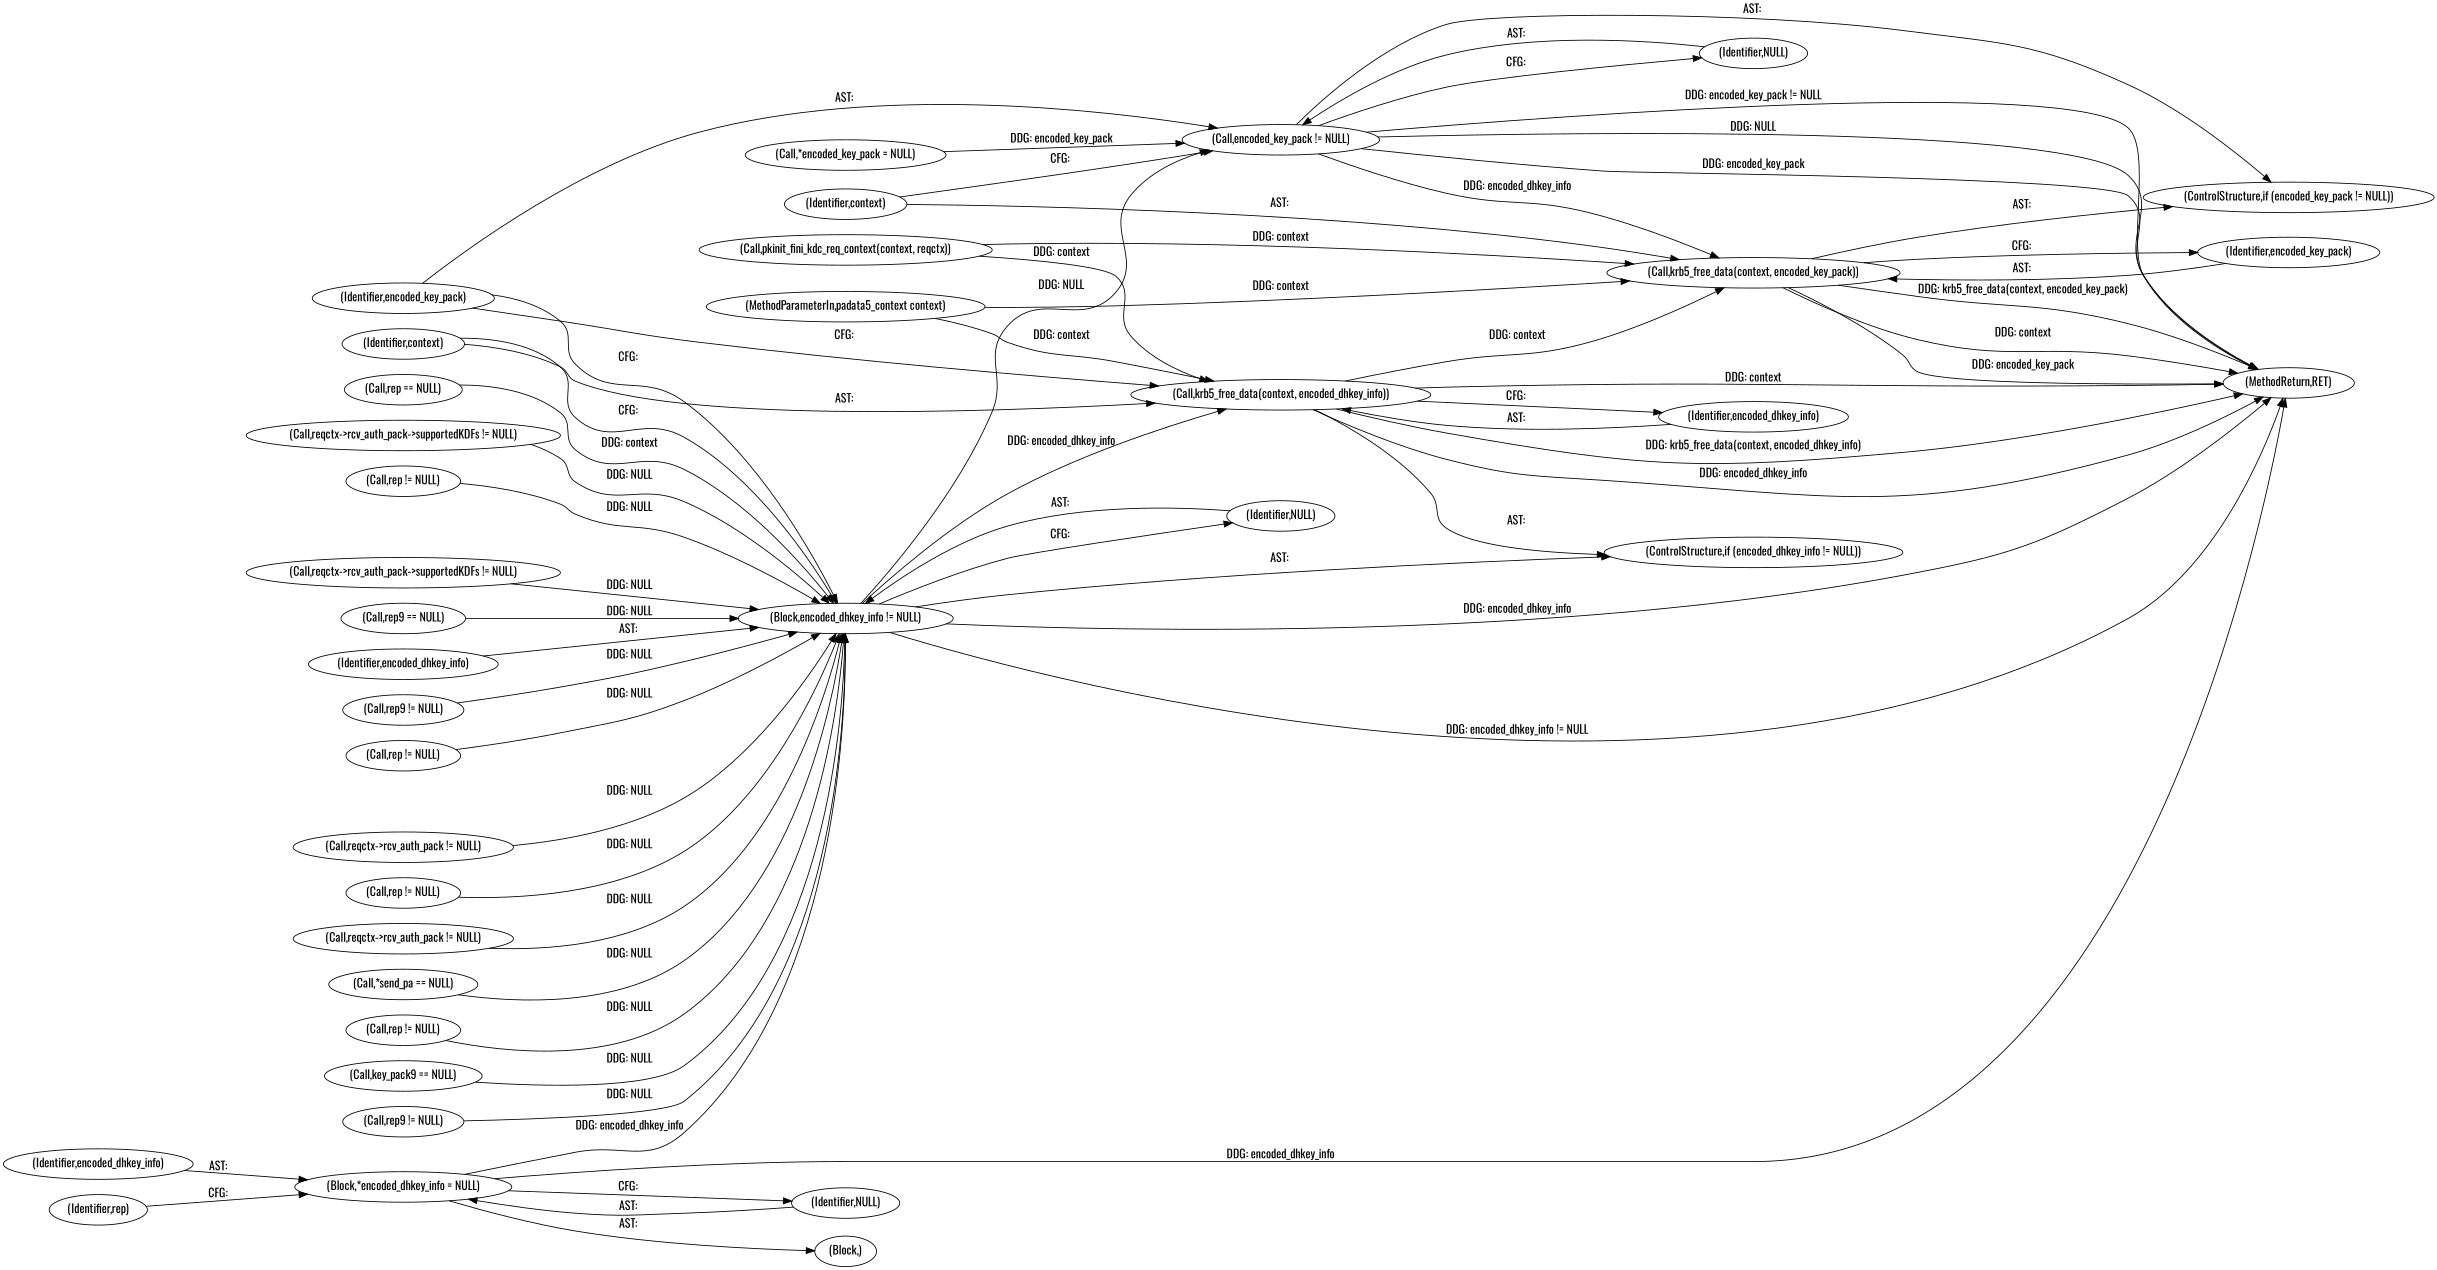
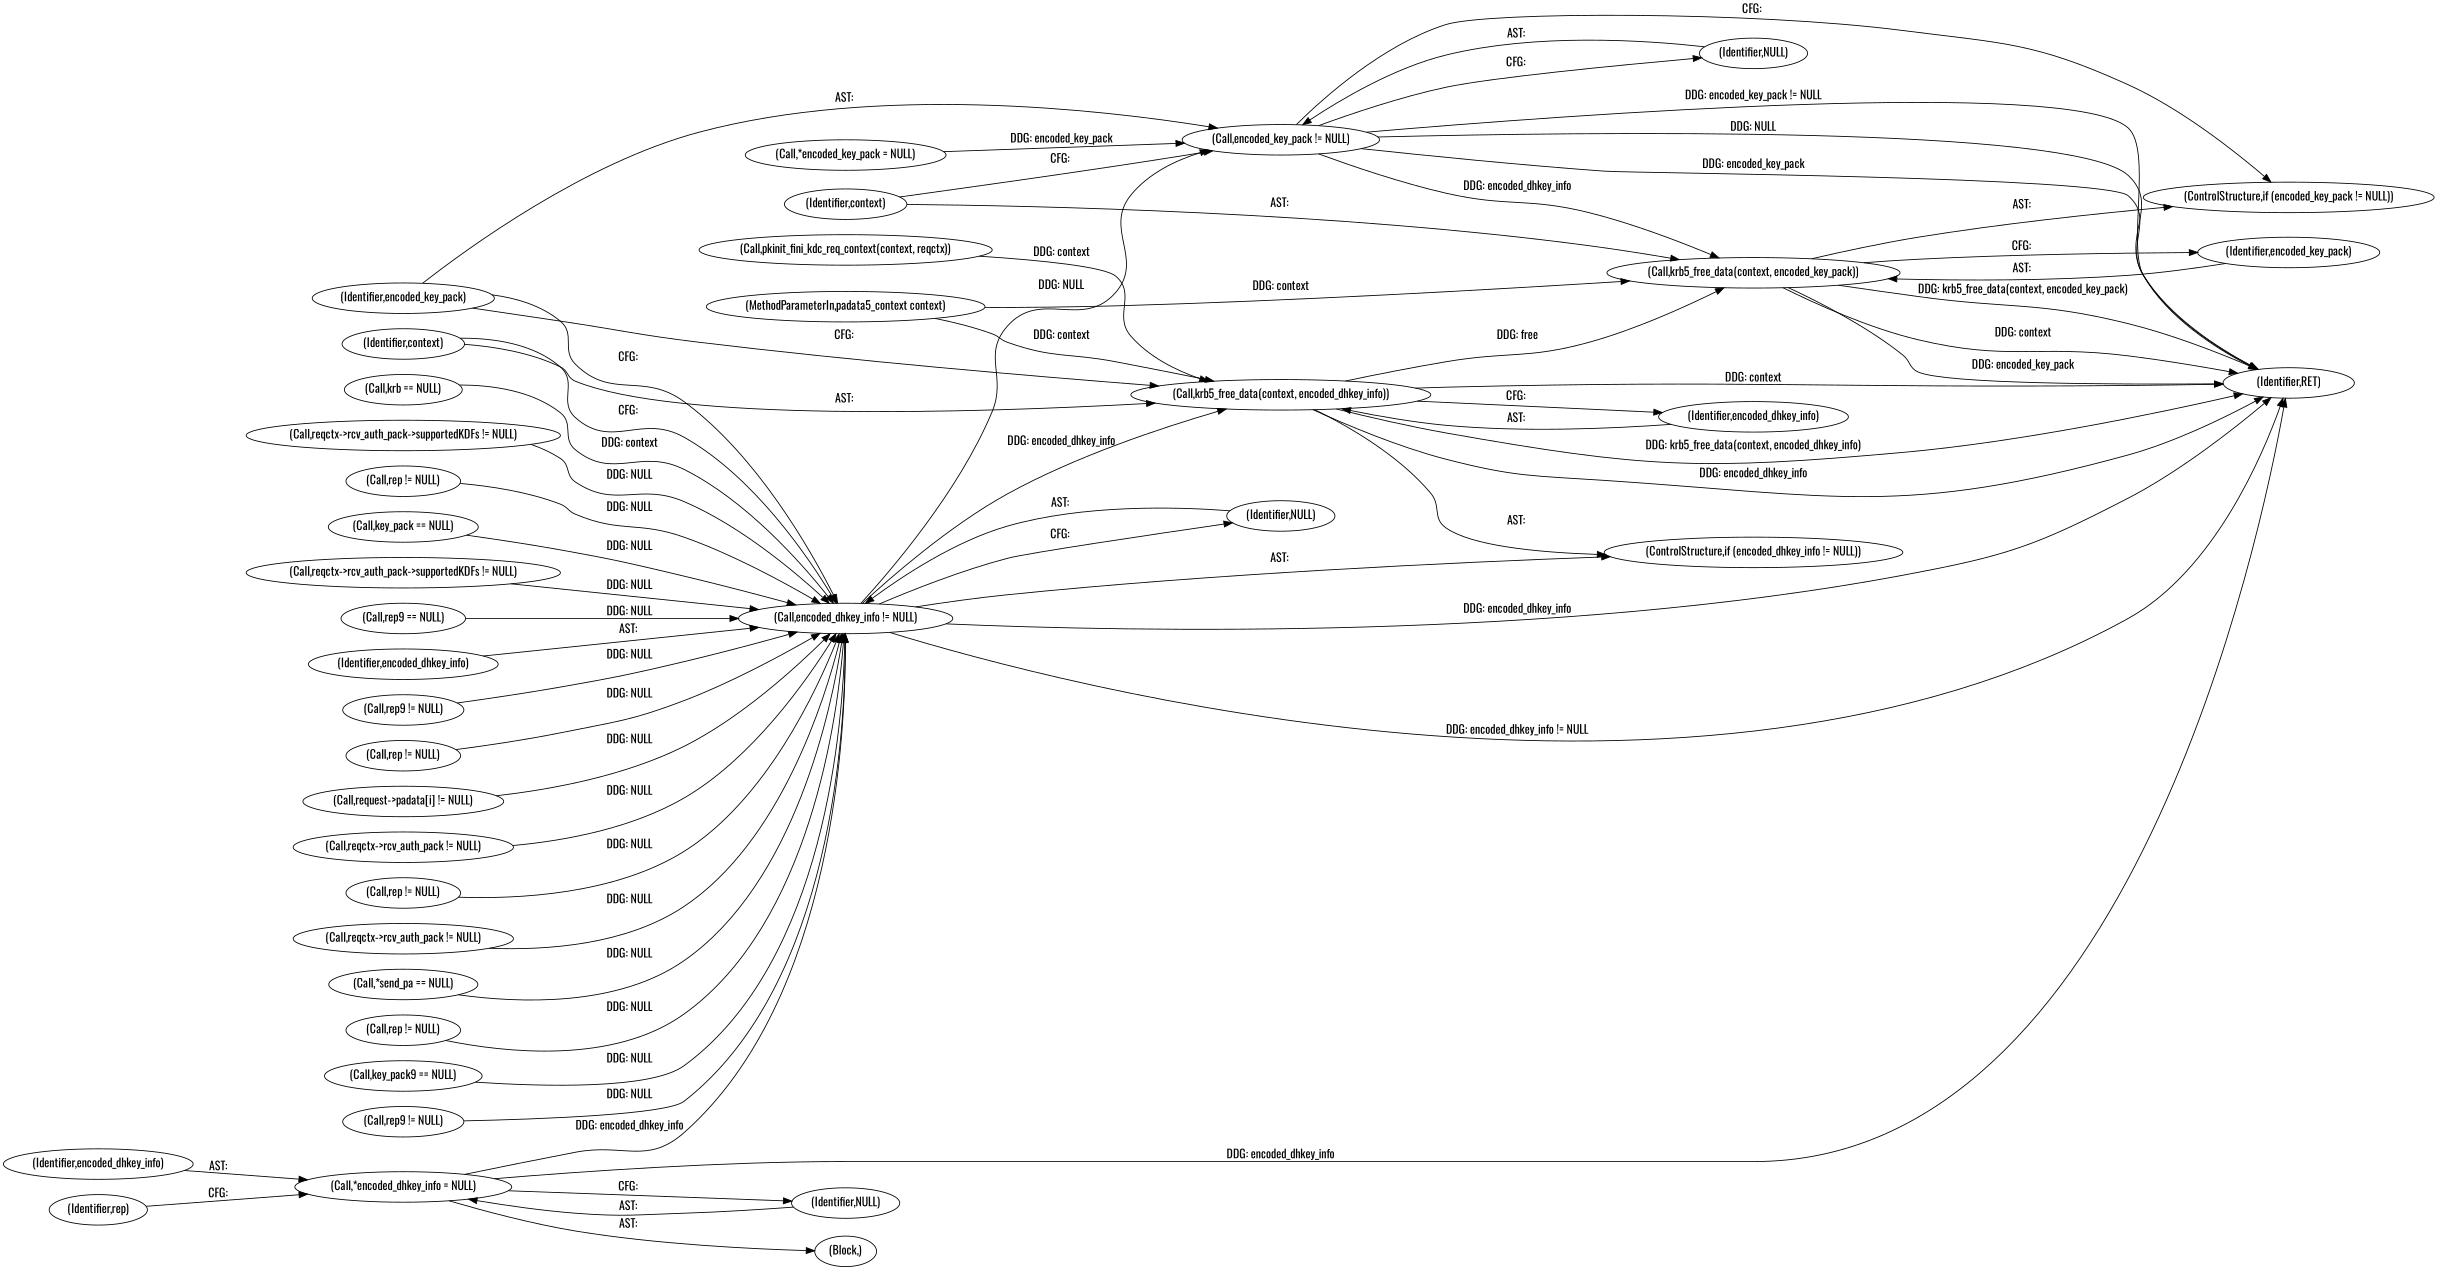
edge "(Call,encoded_key_pack != NULL)" -> "(ControlStructure,if (encoded_key_pack != NULL))": label "AST: " -> "CFG: "
edge "(Call,pkinit_fini_kdc_req_context(context, reqctx))" -> "(Call,krb5_free_data(context, encoded_key_pack))": removed, label "DDG: context"
edge "(Call,krb5_free_data(context, encoded_dhkey_info))" -> "(Call,krb5_free_data(context, encoded_key_pack))": label "DDG: context" -> "DDG: free"
node "(MethodReturn,RET)": label "(MethodReturn,RET)" -> "(Identifier,RET)"
node "(Call,rep == NULL)": label "(Call,rep == NULL)" -> "(Call,krb == NULL)"
node "(Call,key_pack == NULL)": added
node "(Block,encoded_dhkey_info != NULL)": label "(Block,encoded_dhkey_info != NULL)" -> "(Call,encoded_dhkey_info != NULL)"
node "(Call,request->padata[i] != NULL)": added
node "(Block,*encoded_dhkey_info = NULL)": label "(Block,*encoded_dhkey_info = NULL)" -> "(Call,*encoded_dhkey_info = NULL)"
